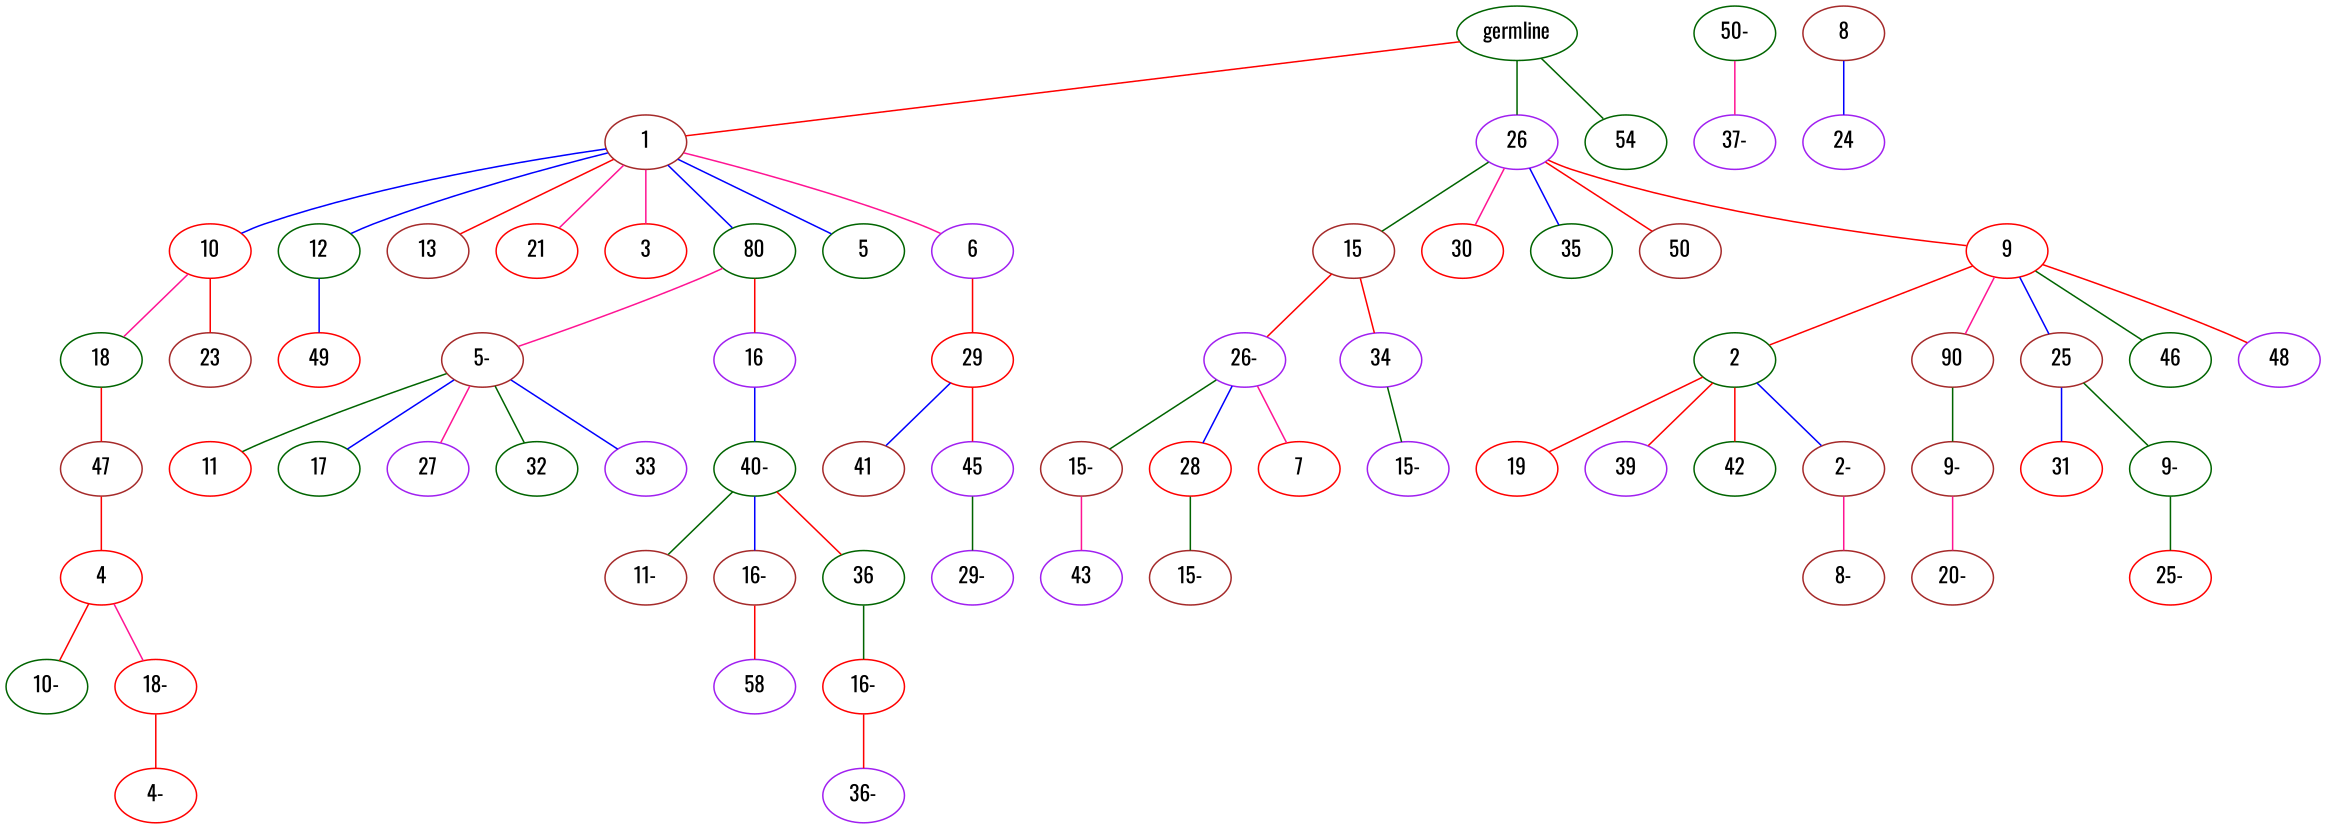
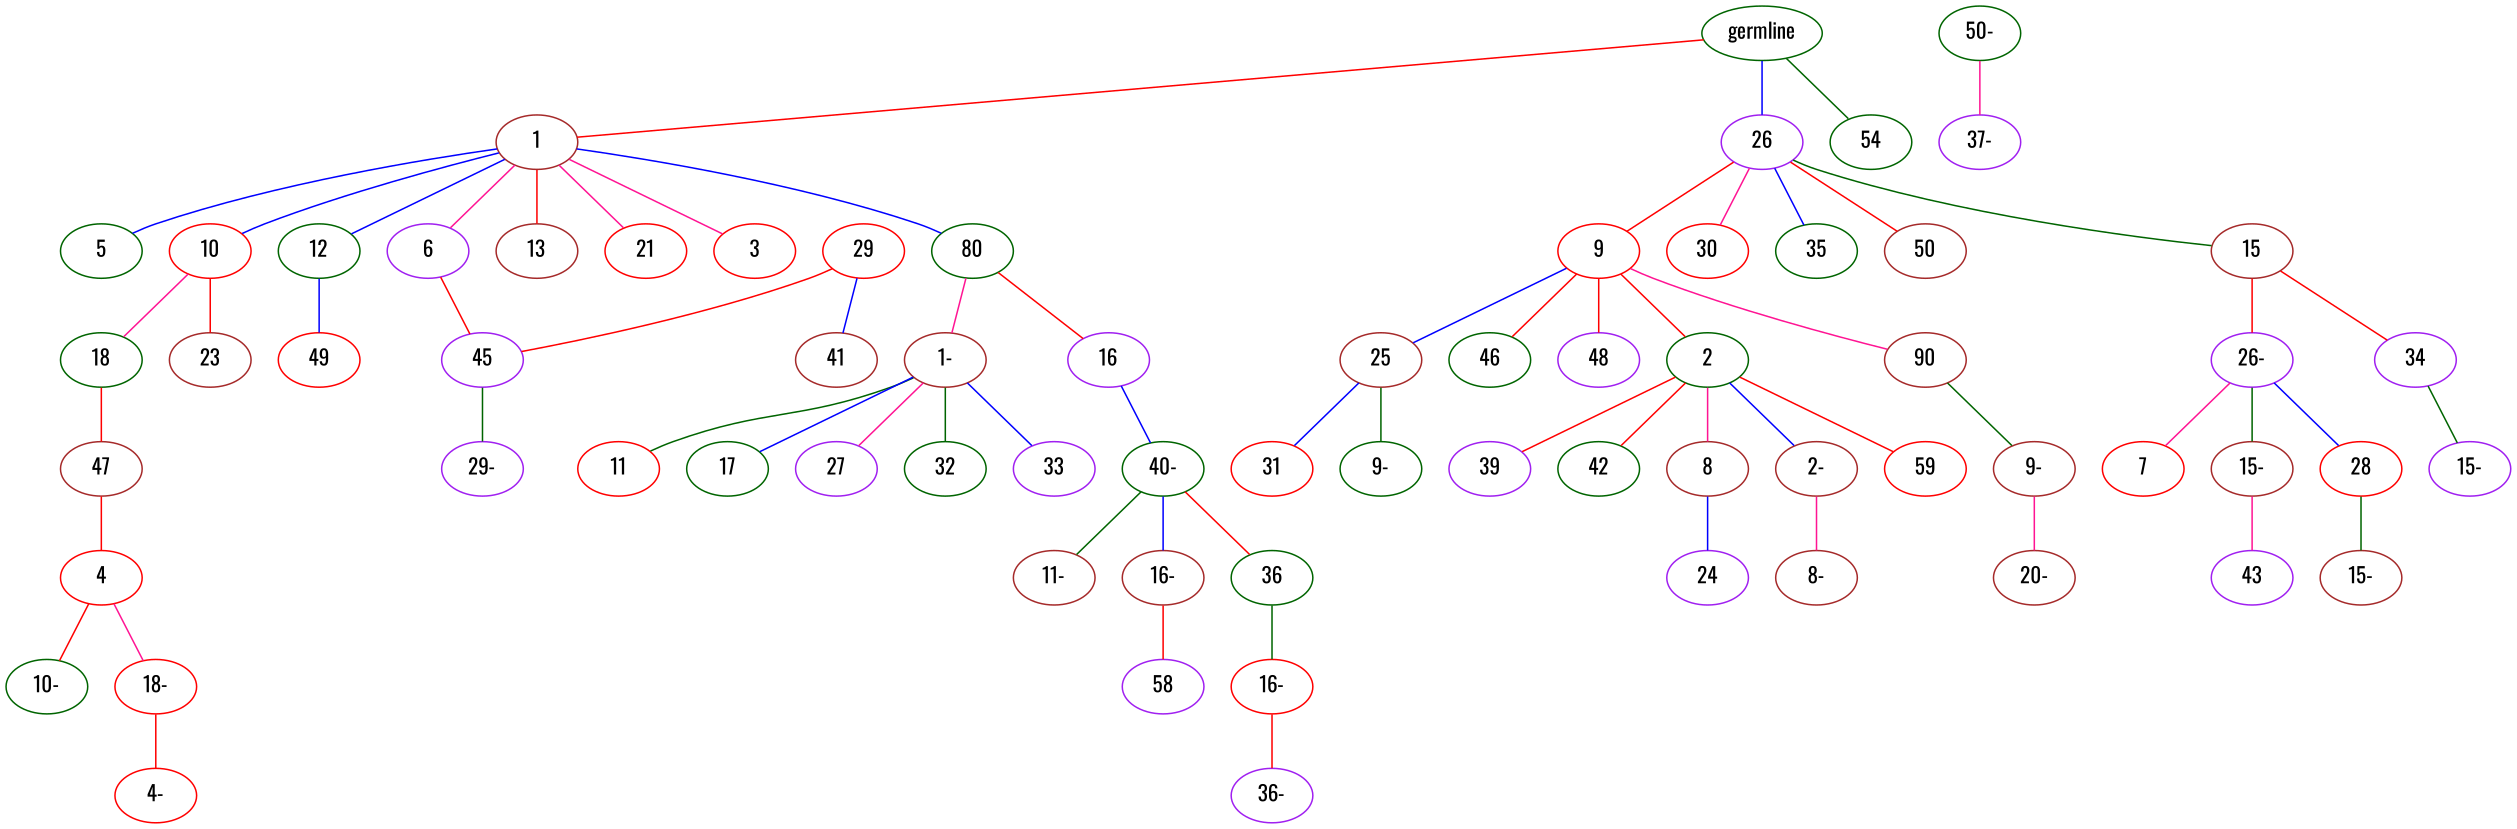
edge "germline" -- "26": color darkgreen -> blue
edge "6" -- "29": now "6" -- "45"
edge "9" -- "46": color darkgreen -> red
node "5-": label "5-" -> "1-"
edge "2" -- "8": added
node "19": label "19" -> "59"
node "25-": removed
